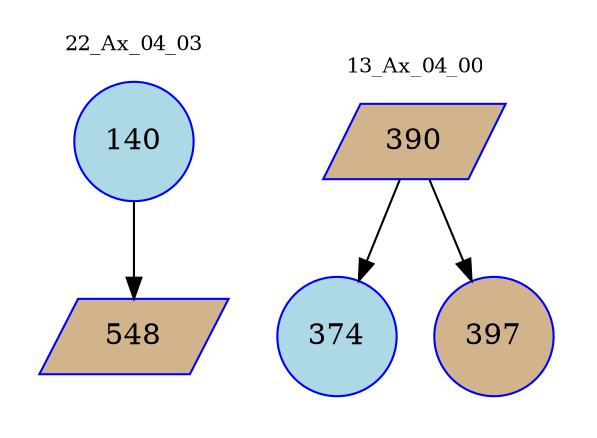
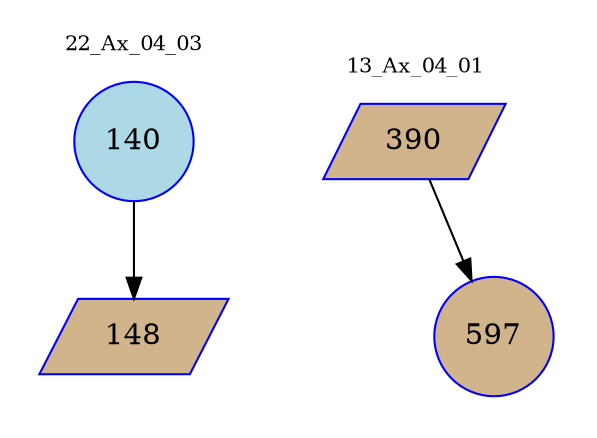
cluster "13_Ax_04_00": label "13_Ax_04_00" -> "13_Ax_04_01"
node "548": label "548" -> "148"
node "374": removed
node "397": label "397" -> "597"
